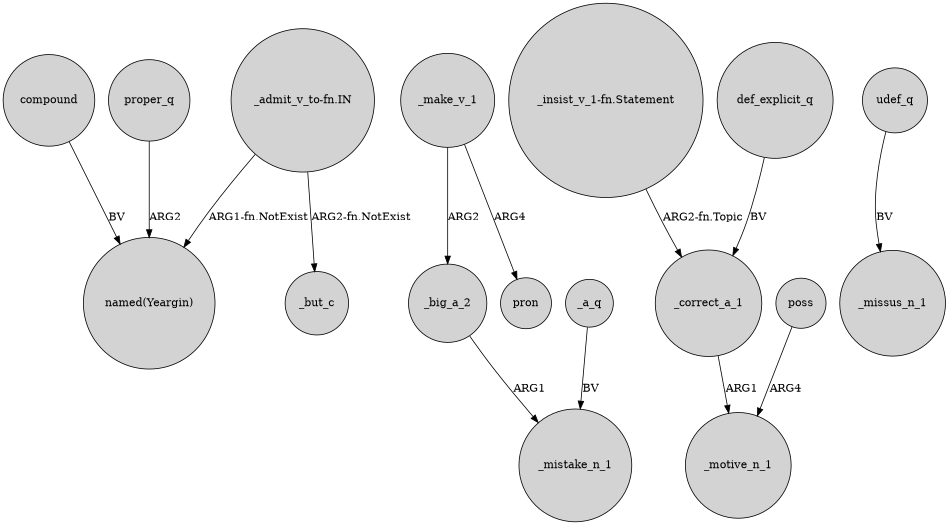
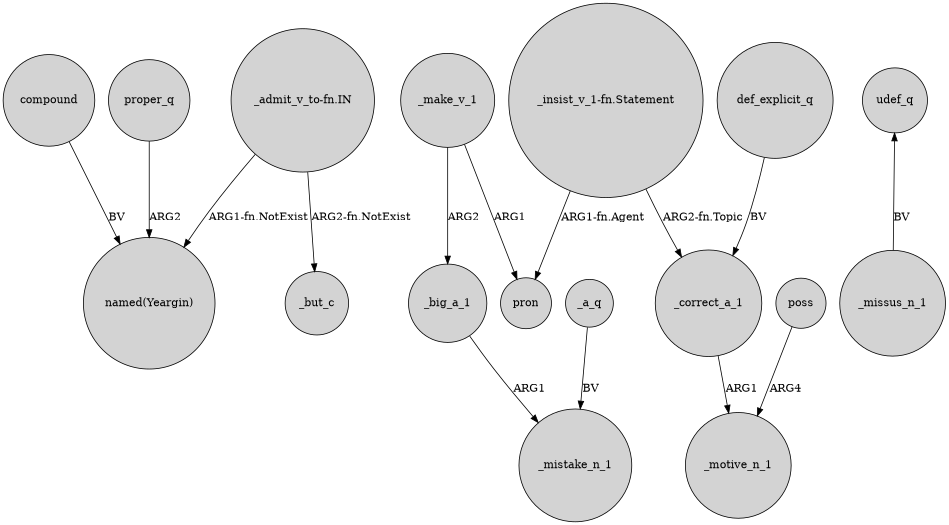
edge "udef_q" -> "_missus_n_1": reversed
edge "_make_v_1" -> "pron": label "ARG4" -> "ARG1"
edge "_insist_v_1-fn.Statement" -> "pron": added, label "ARG1-fn.Agent"
node "_big_a_2": label "_big_a_2" -> "_big_a_1"
